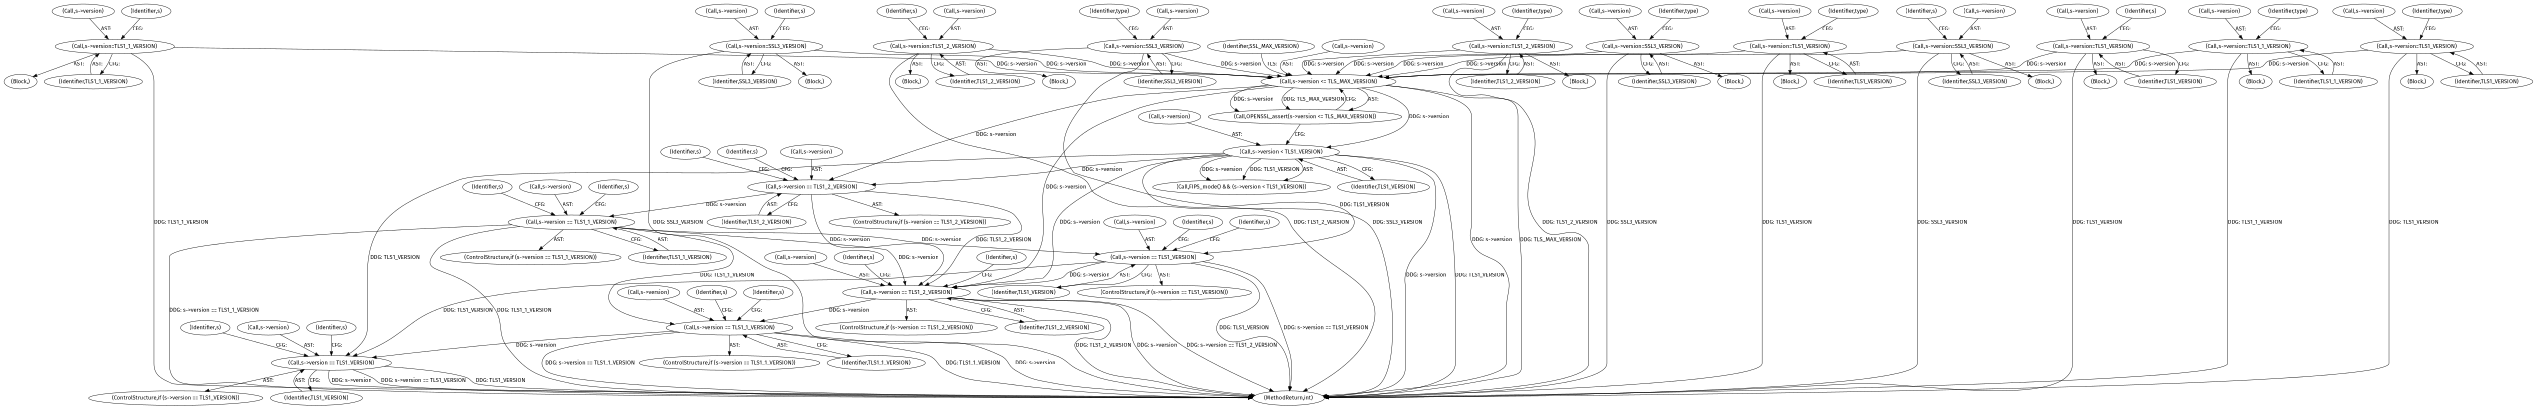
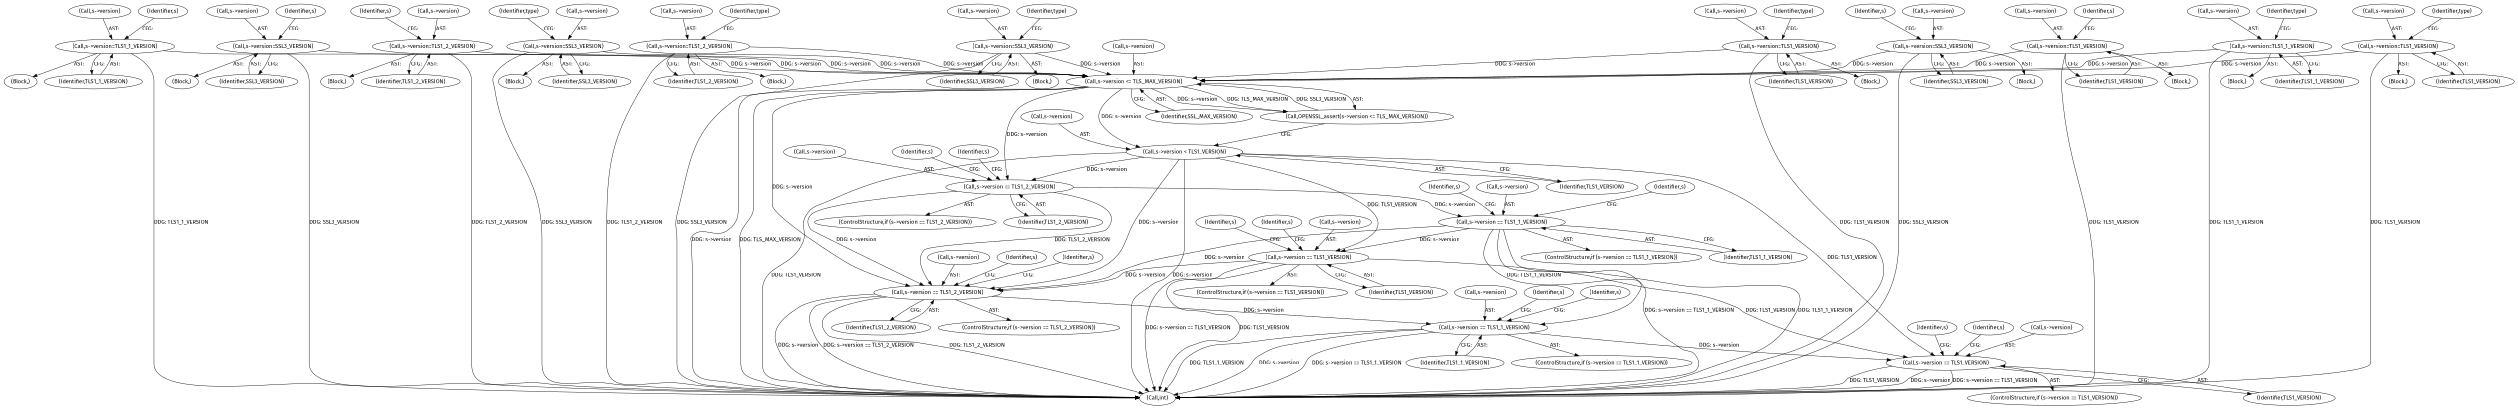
edge "(Identifier,SSL_MAX_VERSION)" -> "(Call,s->version <= TLS_MAX_VERSION)": label "TLS: " -> "AST: "
edge "(Call,OPENSSL_assert(s->version <= TLS_MAX_VERSION))" -> "(Call,s->version <= TLS_MAX_VERSION)": label "CFG: " -> "DDG: SSL3_VERSION"
edge "(Call,s->version <= TLS_MAX_VERSION)" -> "(Identifier,SSL_MAX_VERSION)": added, label "CFG:"
node "(Call,FIPS_mode() && (s->version < TLS1_VERSION))": removed
node "(MethodReturn,int)": label "(MethodReturn,int)" -> "(Call,int)"
